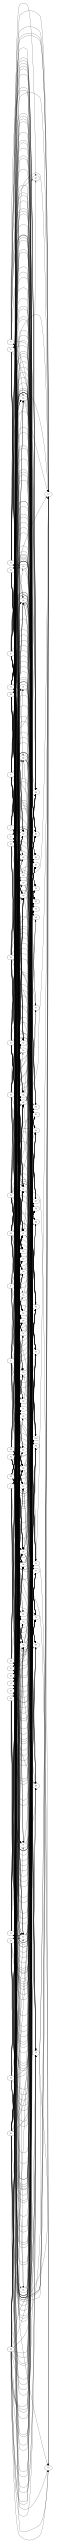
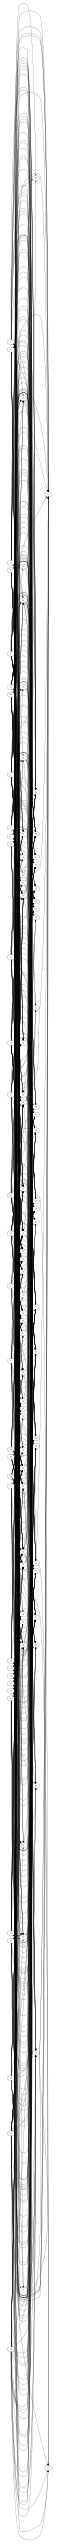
node "93": removed
